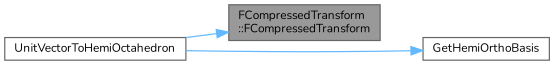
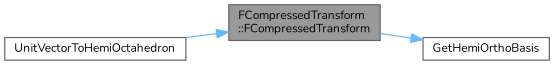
edge "UnitVectorToHemiOctahedron" -> "GetHemiOrthoBasis": now "FCompressedTransform ::FCompressedTransform" -> "GetHemiOrthoBasis"
